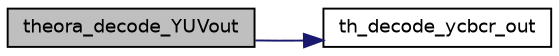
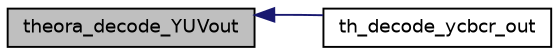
edge "theora_decode_YUVout" -> "th_decode_ycbcr_out": reversed
